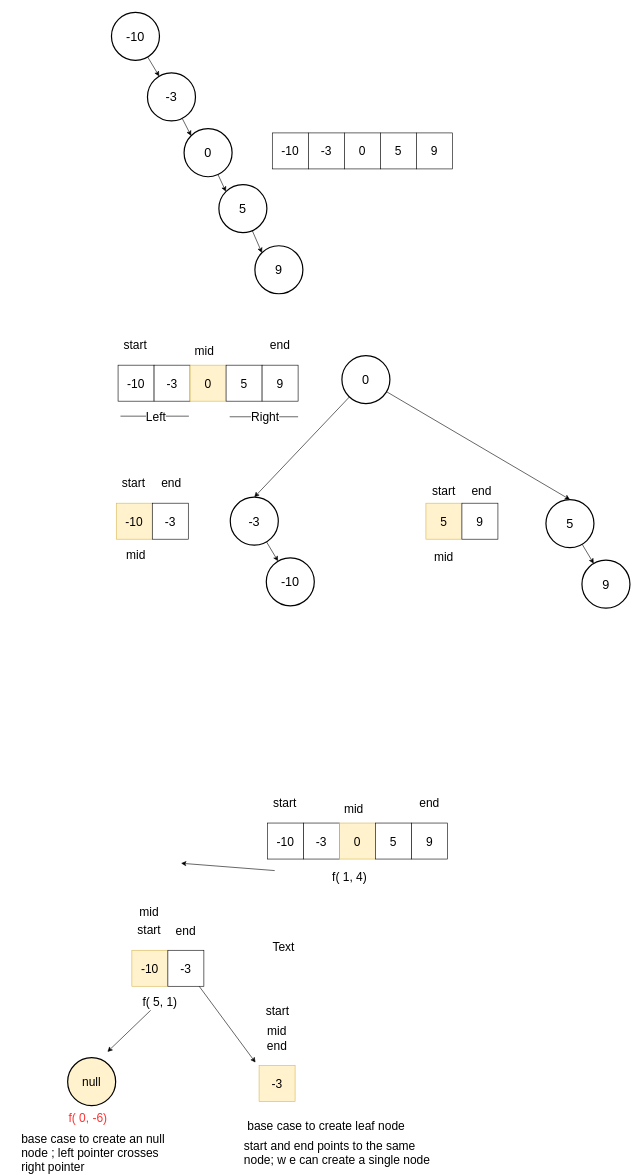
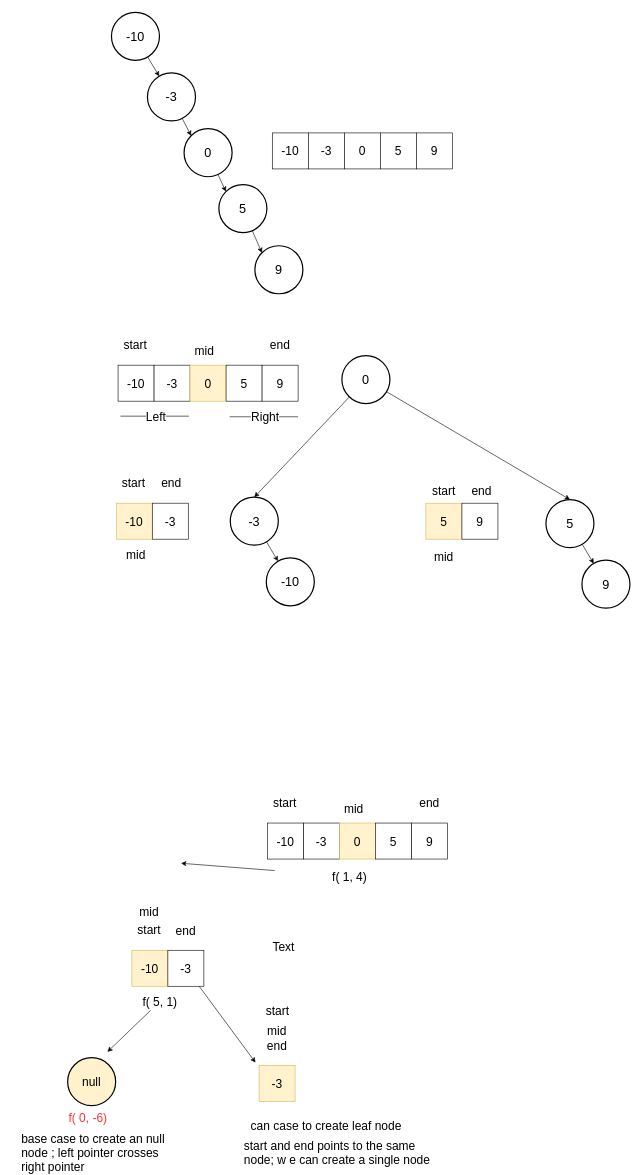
node "base case to create leaf node": label "base case to create leaf node" -> "can case to create leaf node"
